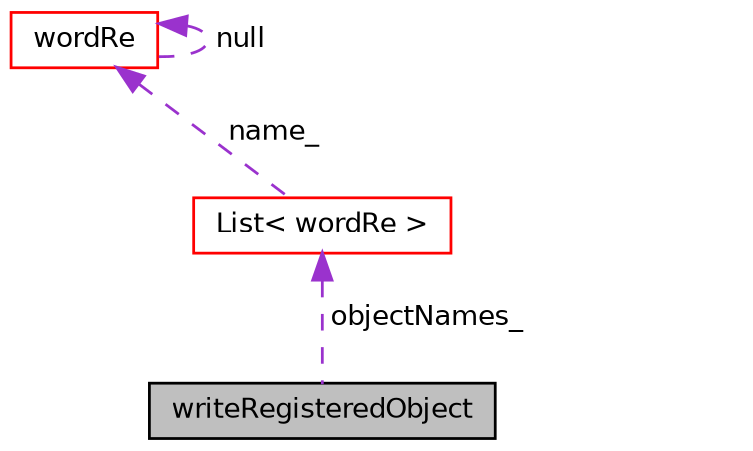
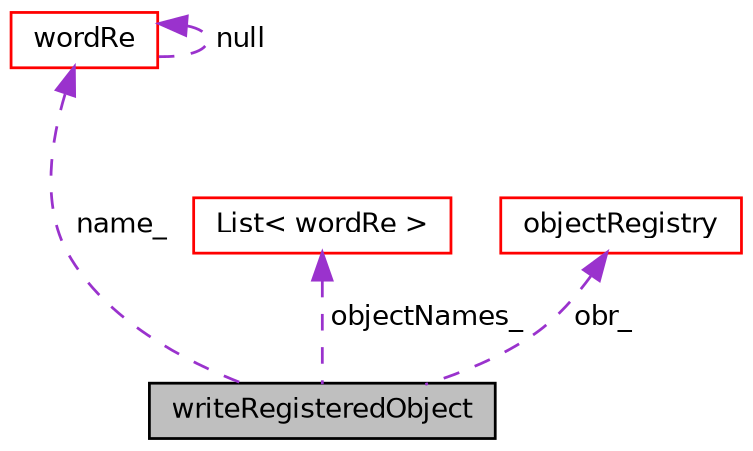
edge "List< wordRe >" -> "wordRe": now "writeRegisteredObject" -> "wordRe"
node "objectRegistry": added
